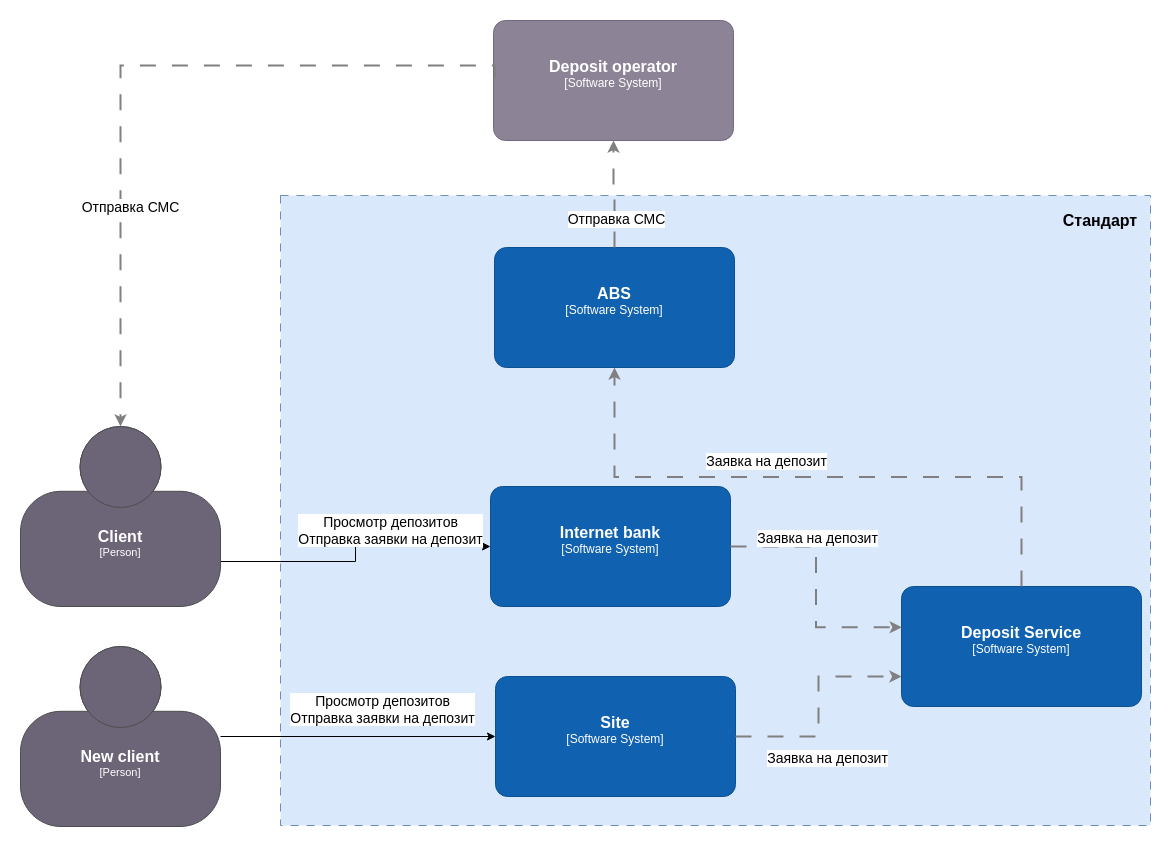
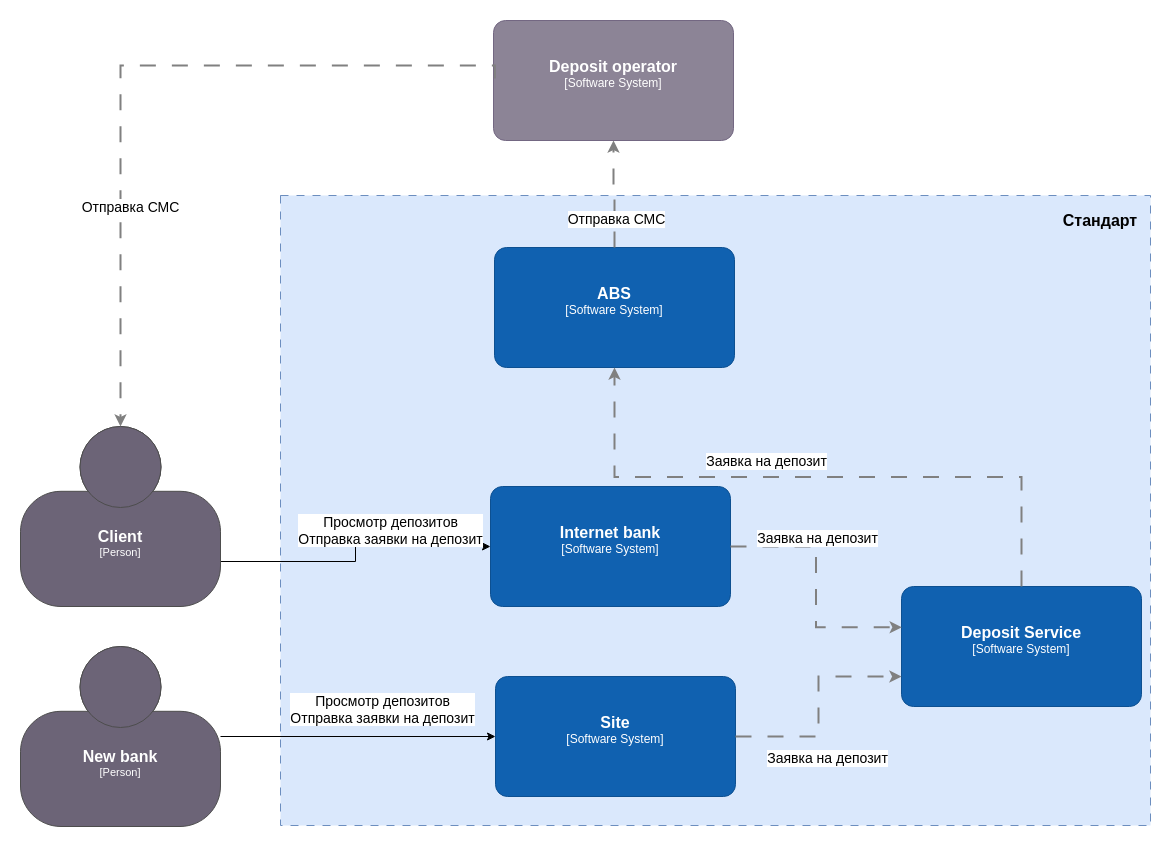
node "New client [Person]": label "New client [Person]" -> "New bank [Person]"
